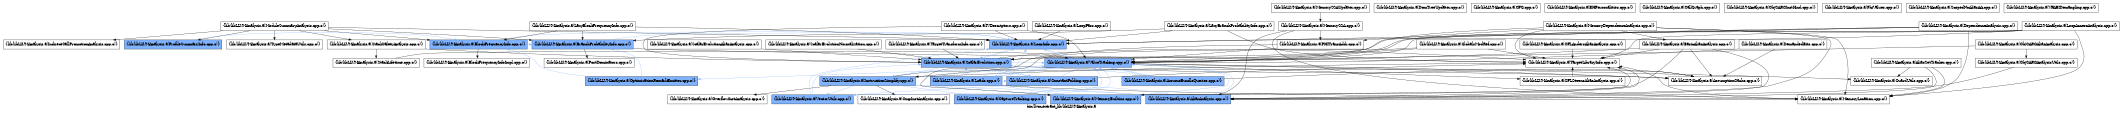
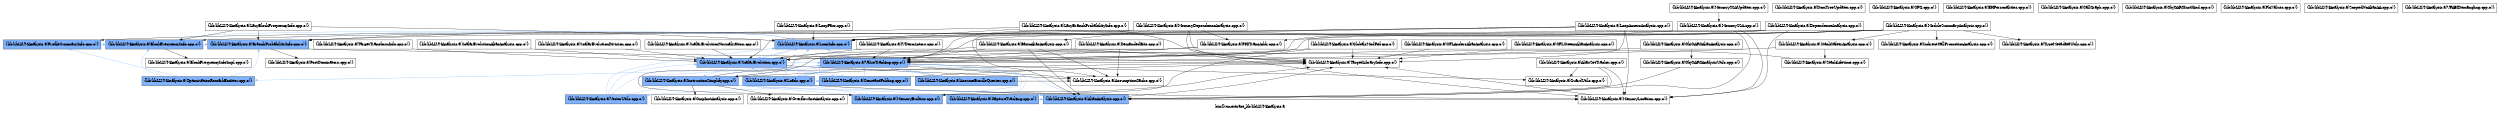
edge "{lib/libLLVMAnalysis.a(IVDescriptors.cpp.o)}" -> "{lib/libLLVMAnalysis.a(LoopInfo.cpp.o)}": removed
node "{lib/libLLVMAnalysis.a(ScalarEvolutionDivision.cpp.o)}": added
edge "{lib/libLLVMAnalysis.a(OptimizationRemarkEmitter.cpp.o)}" -> "{lib/libLLVMAnalysis.a(ProfileSummaryInfo.cpp.o)}": added
edge "{lib/libLLVMAnalysis.a(ValueTracking.cpp.o)}" -> "{lib/libLLVMAnalysis.a(CFLSteensAliasAnalysis.cpp.o)}": now "{lib/libLLVMAnalysis.a(ValueTracking.cpp.o)}" -> "{lib/libLLVMAnalysis.a(TargetLibraryInfo.cpp.o)}"
